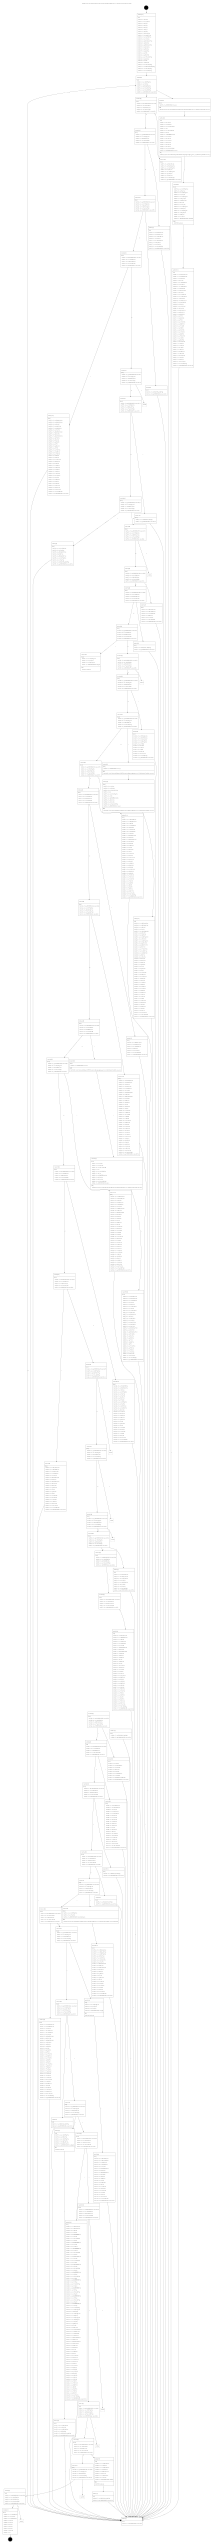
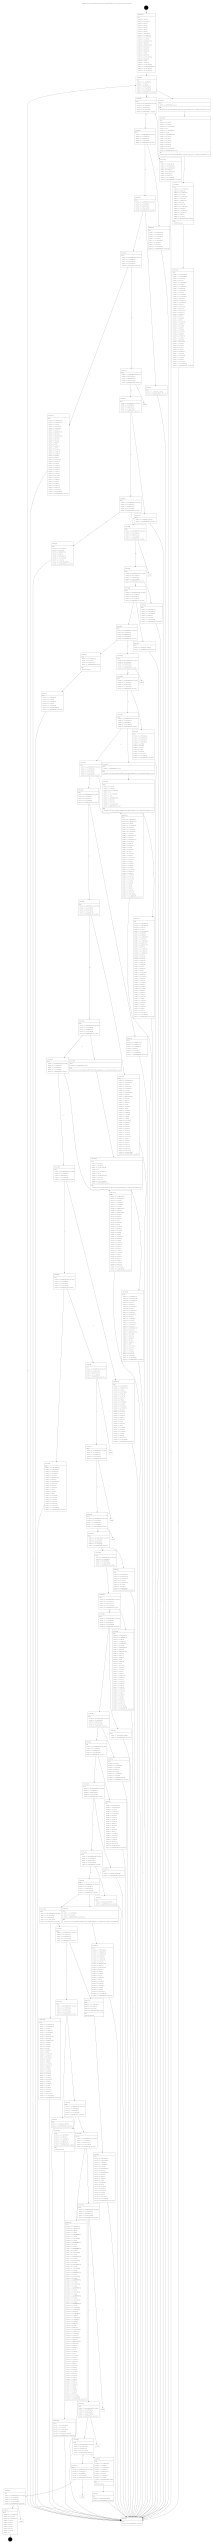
node "0x401f21 [27]": added
node "0x401b7c [28]": added
